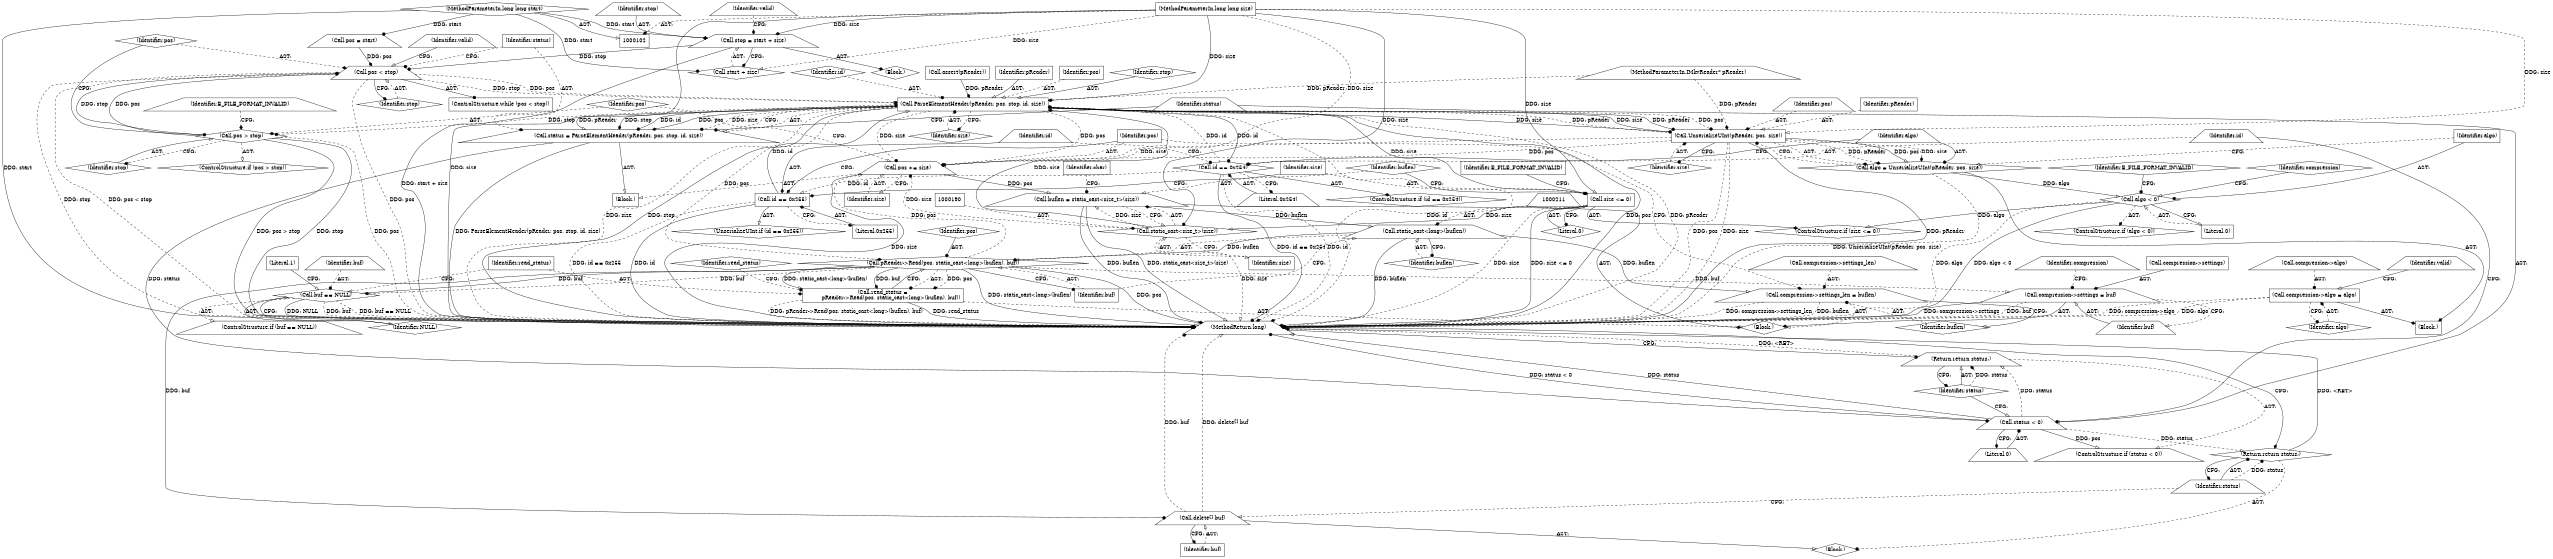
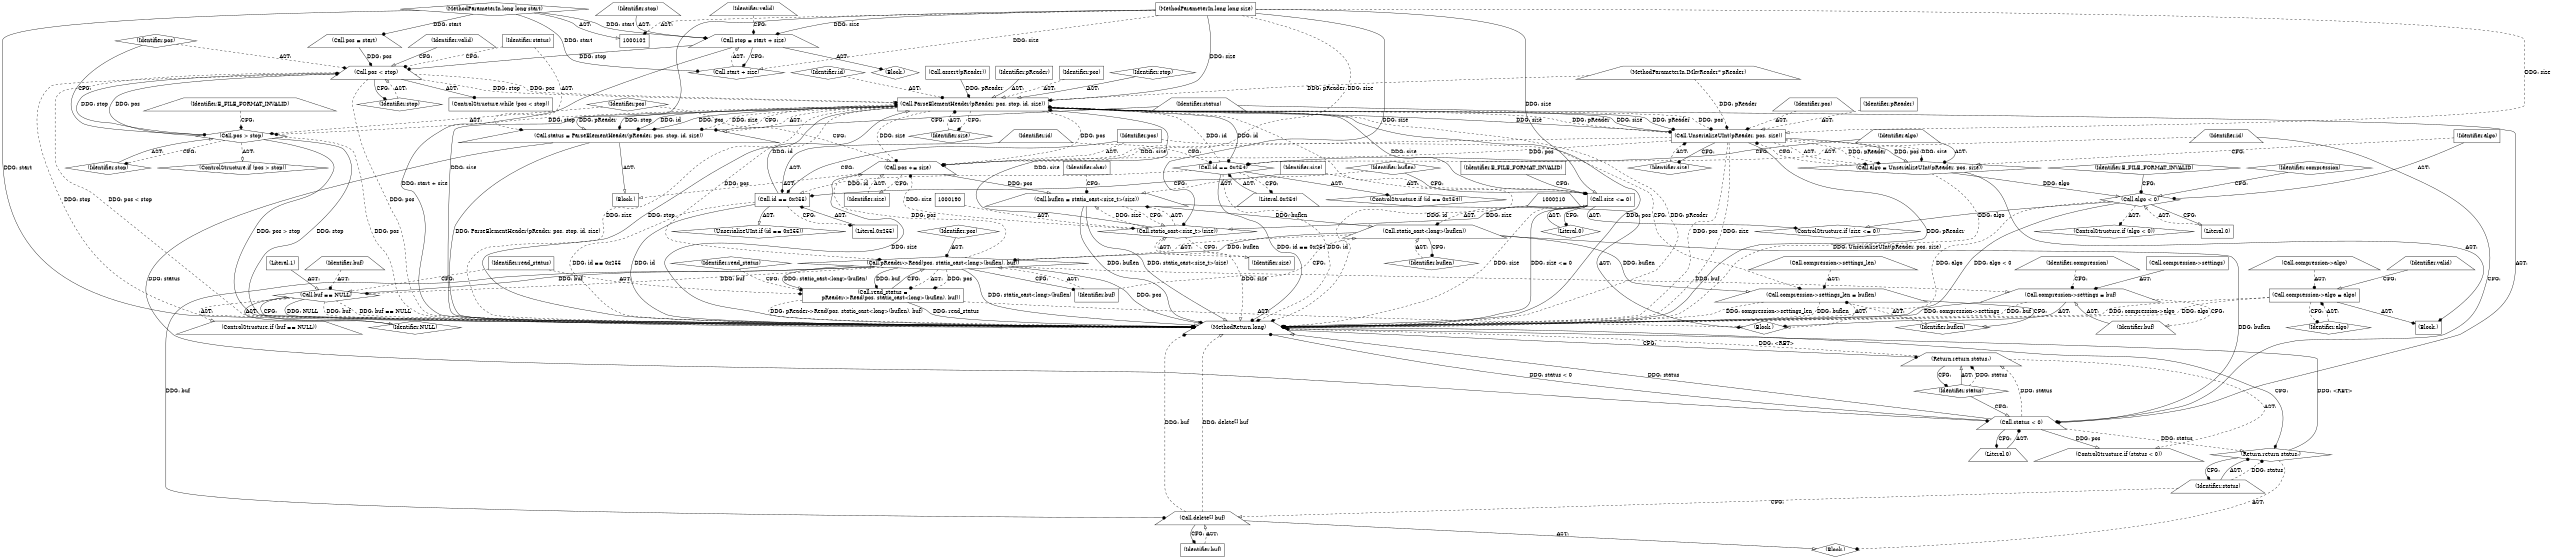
node "1000211": label "1000211" -> "1000210"
edge "(Literal,1)" -> "(Call,buf == NULL)": label "CFG: " -> "AST: "
edge "(Call,static_cast<long>(buflen))" -> "(MethodReturn,long)": now "(Call,static_cast<long>(buflen))" -> "(Call,status < 0)"
